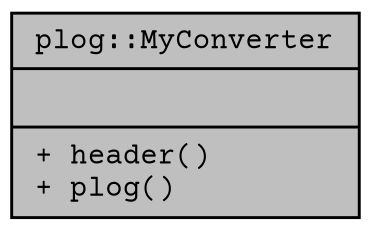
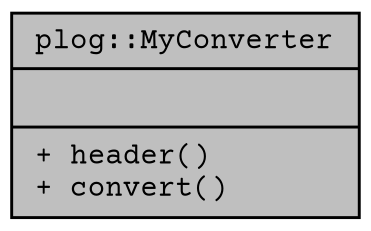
node "plog::MyConverter": text "+ plog()" -> "+ convert()"
